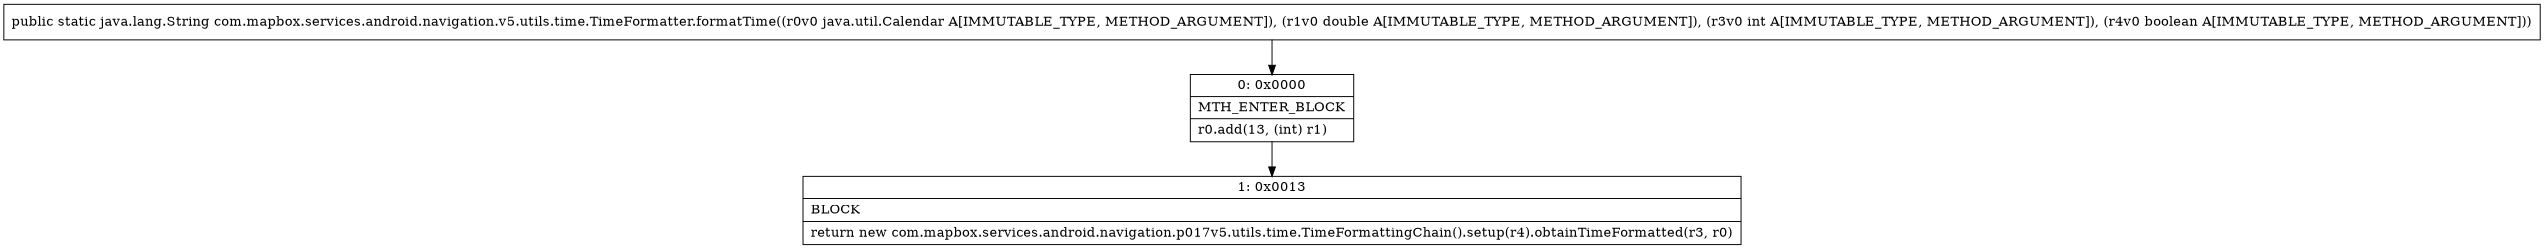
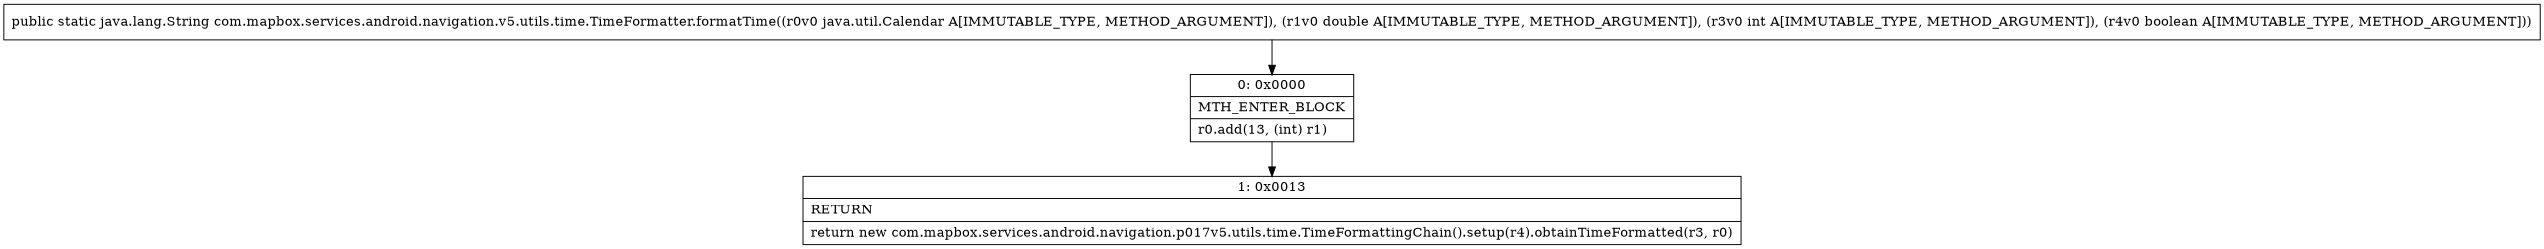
node "1: 0x0013": text "BLOCK" -> "RETURN"
